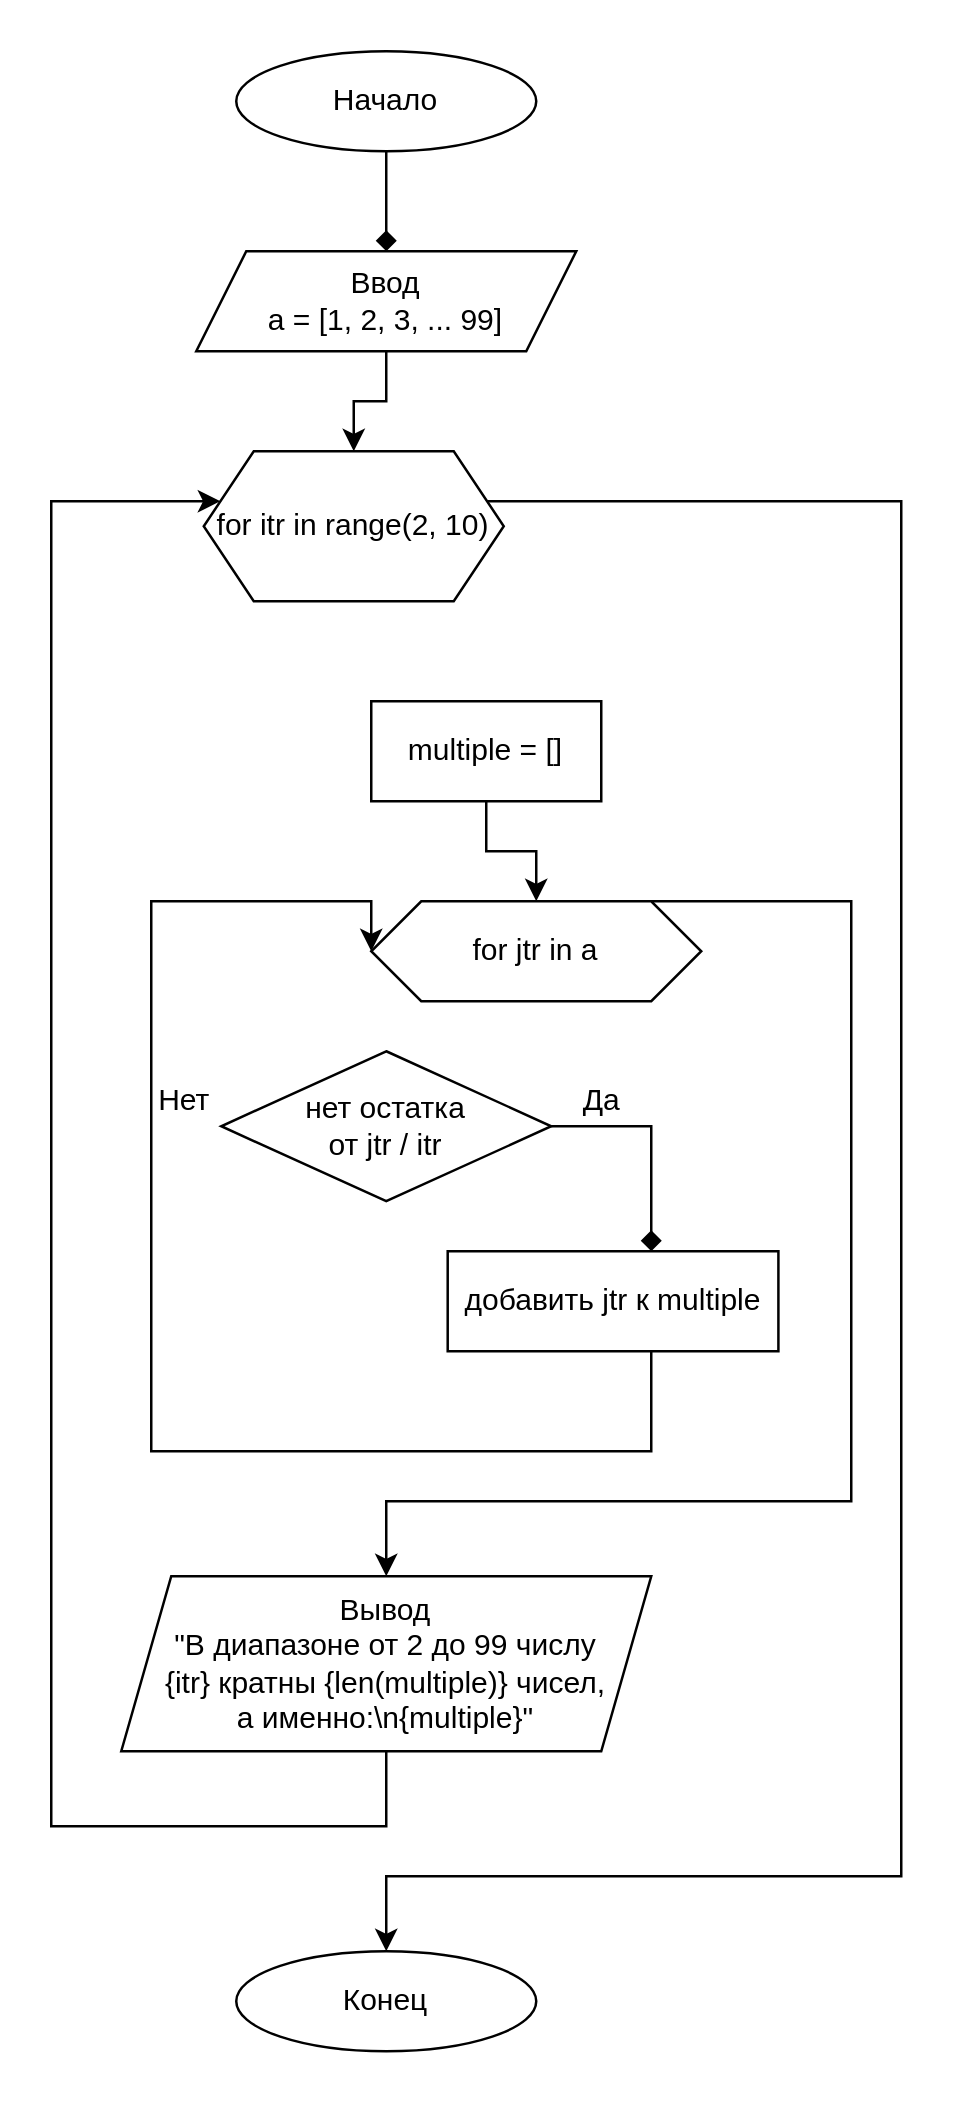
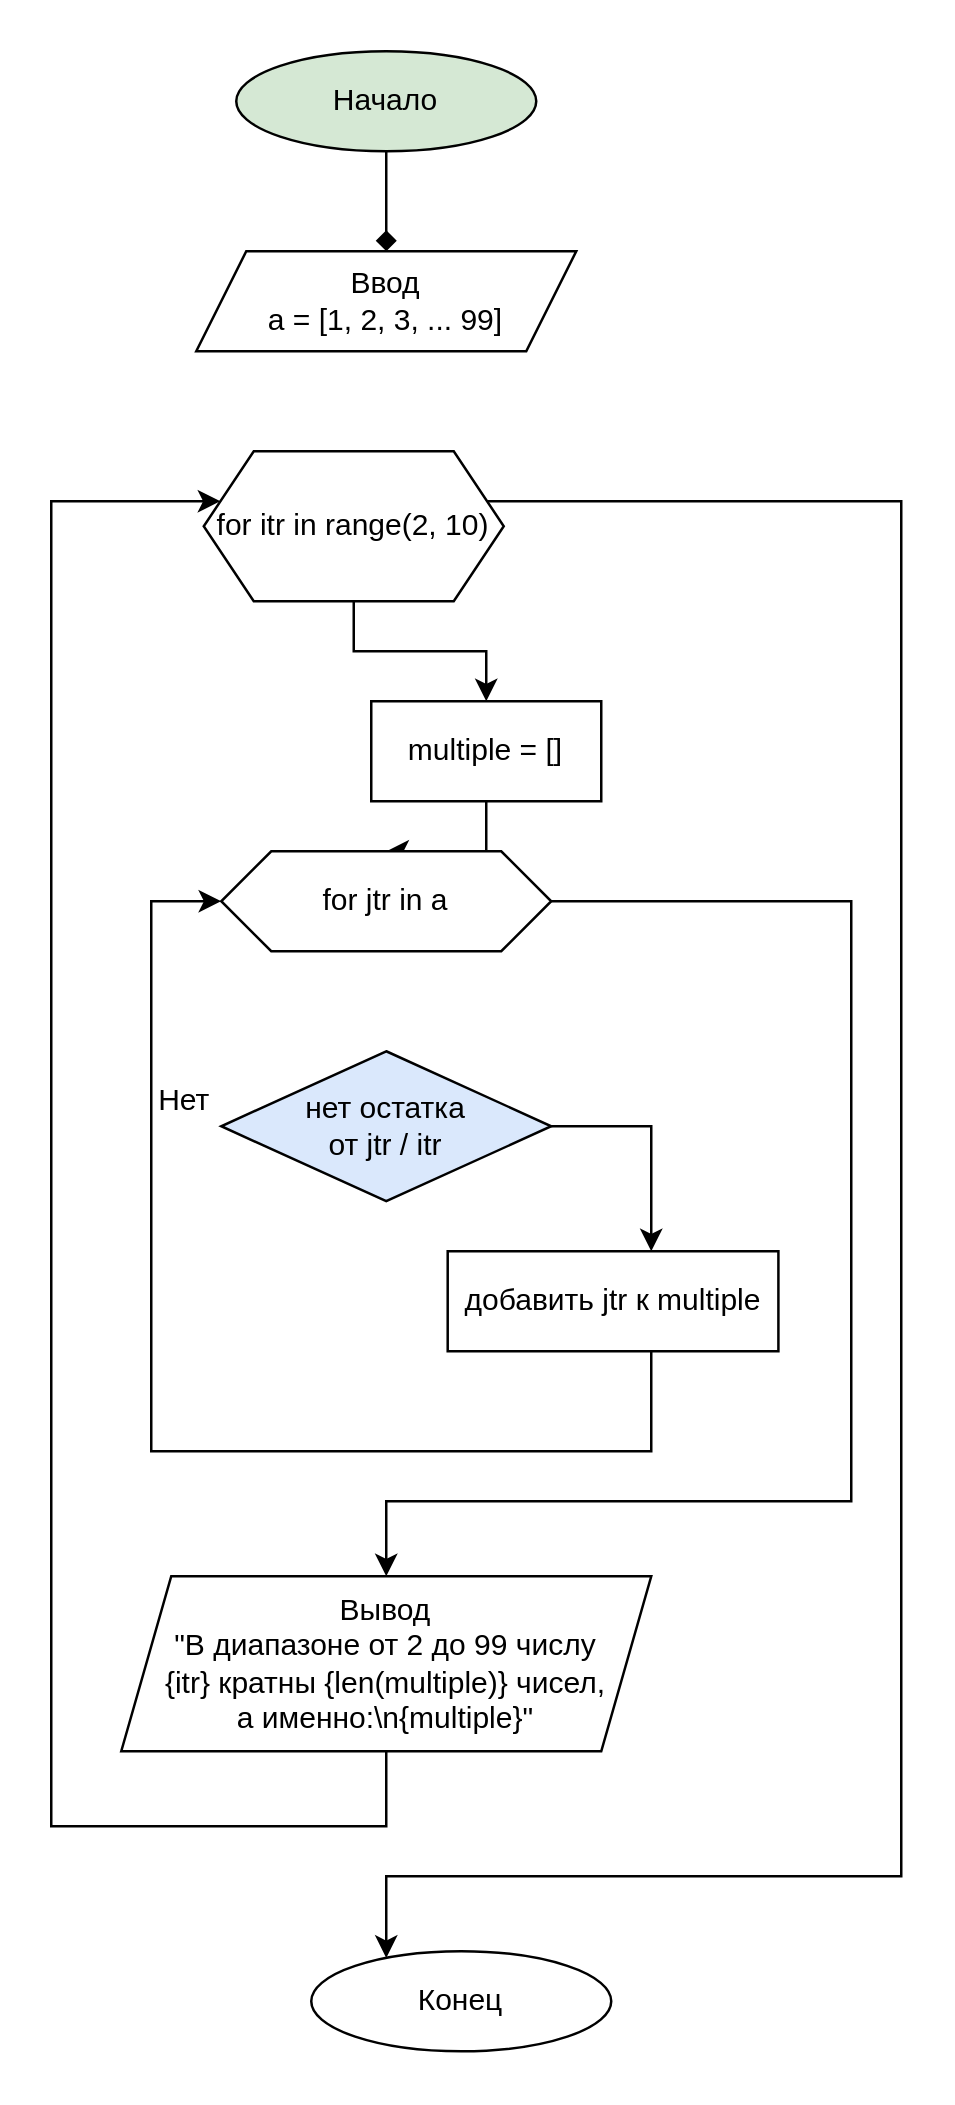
node "Начало": fillcolor #ffffff -> #d5e8d4
edge "Ввод a = [1, 2, 3, ... 99]" -> "for itr in range(2, 10)": removed
edge "for itr in range(2, 10)" -> "multiple = []": added
node "for jtr in a": moved (536, 951) -> (386, 901)
node "Да": removed
node "нет остатка от jtr / itr": fillcolor #ffffff -> #dae8fc
edge "нет остатка от jtr / itr" -> "добавить jtr к multiple": arrowhead diamond -> classic
node "Конец": moved (386, 2001) -> (461, 2001)
